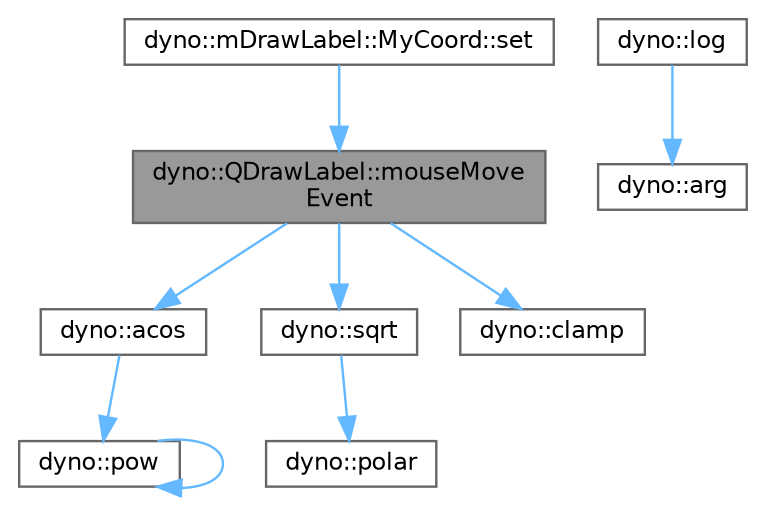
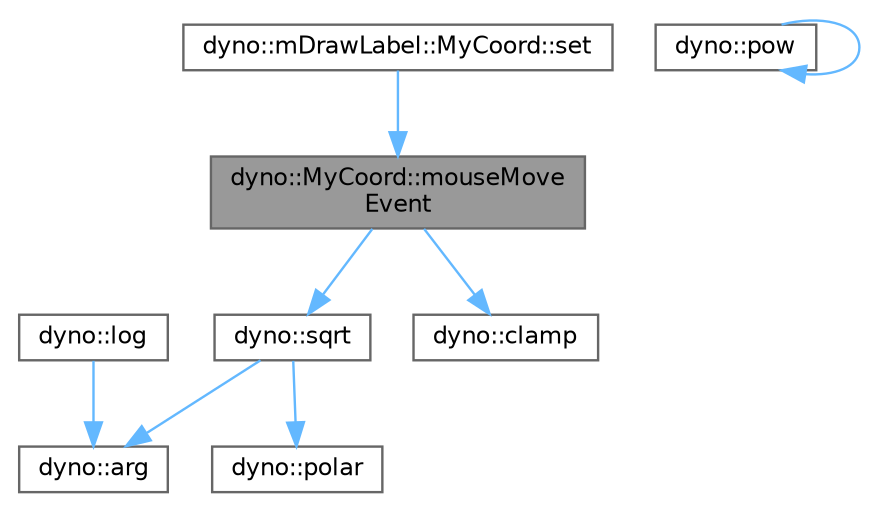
node "dyno::QDrawLabel::mouseMove Event": label "dyno::QDrawLabel::mouseMove Event" -> "dyno::MyCoord::mouseMove Event"
node "dyno::acos": removed
edge "dyno::sqrt" -> "dyno::arg": added
